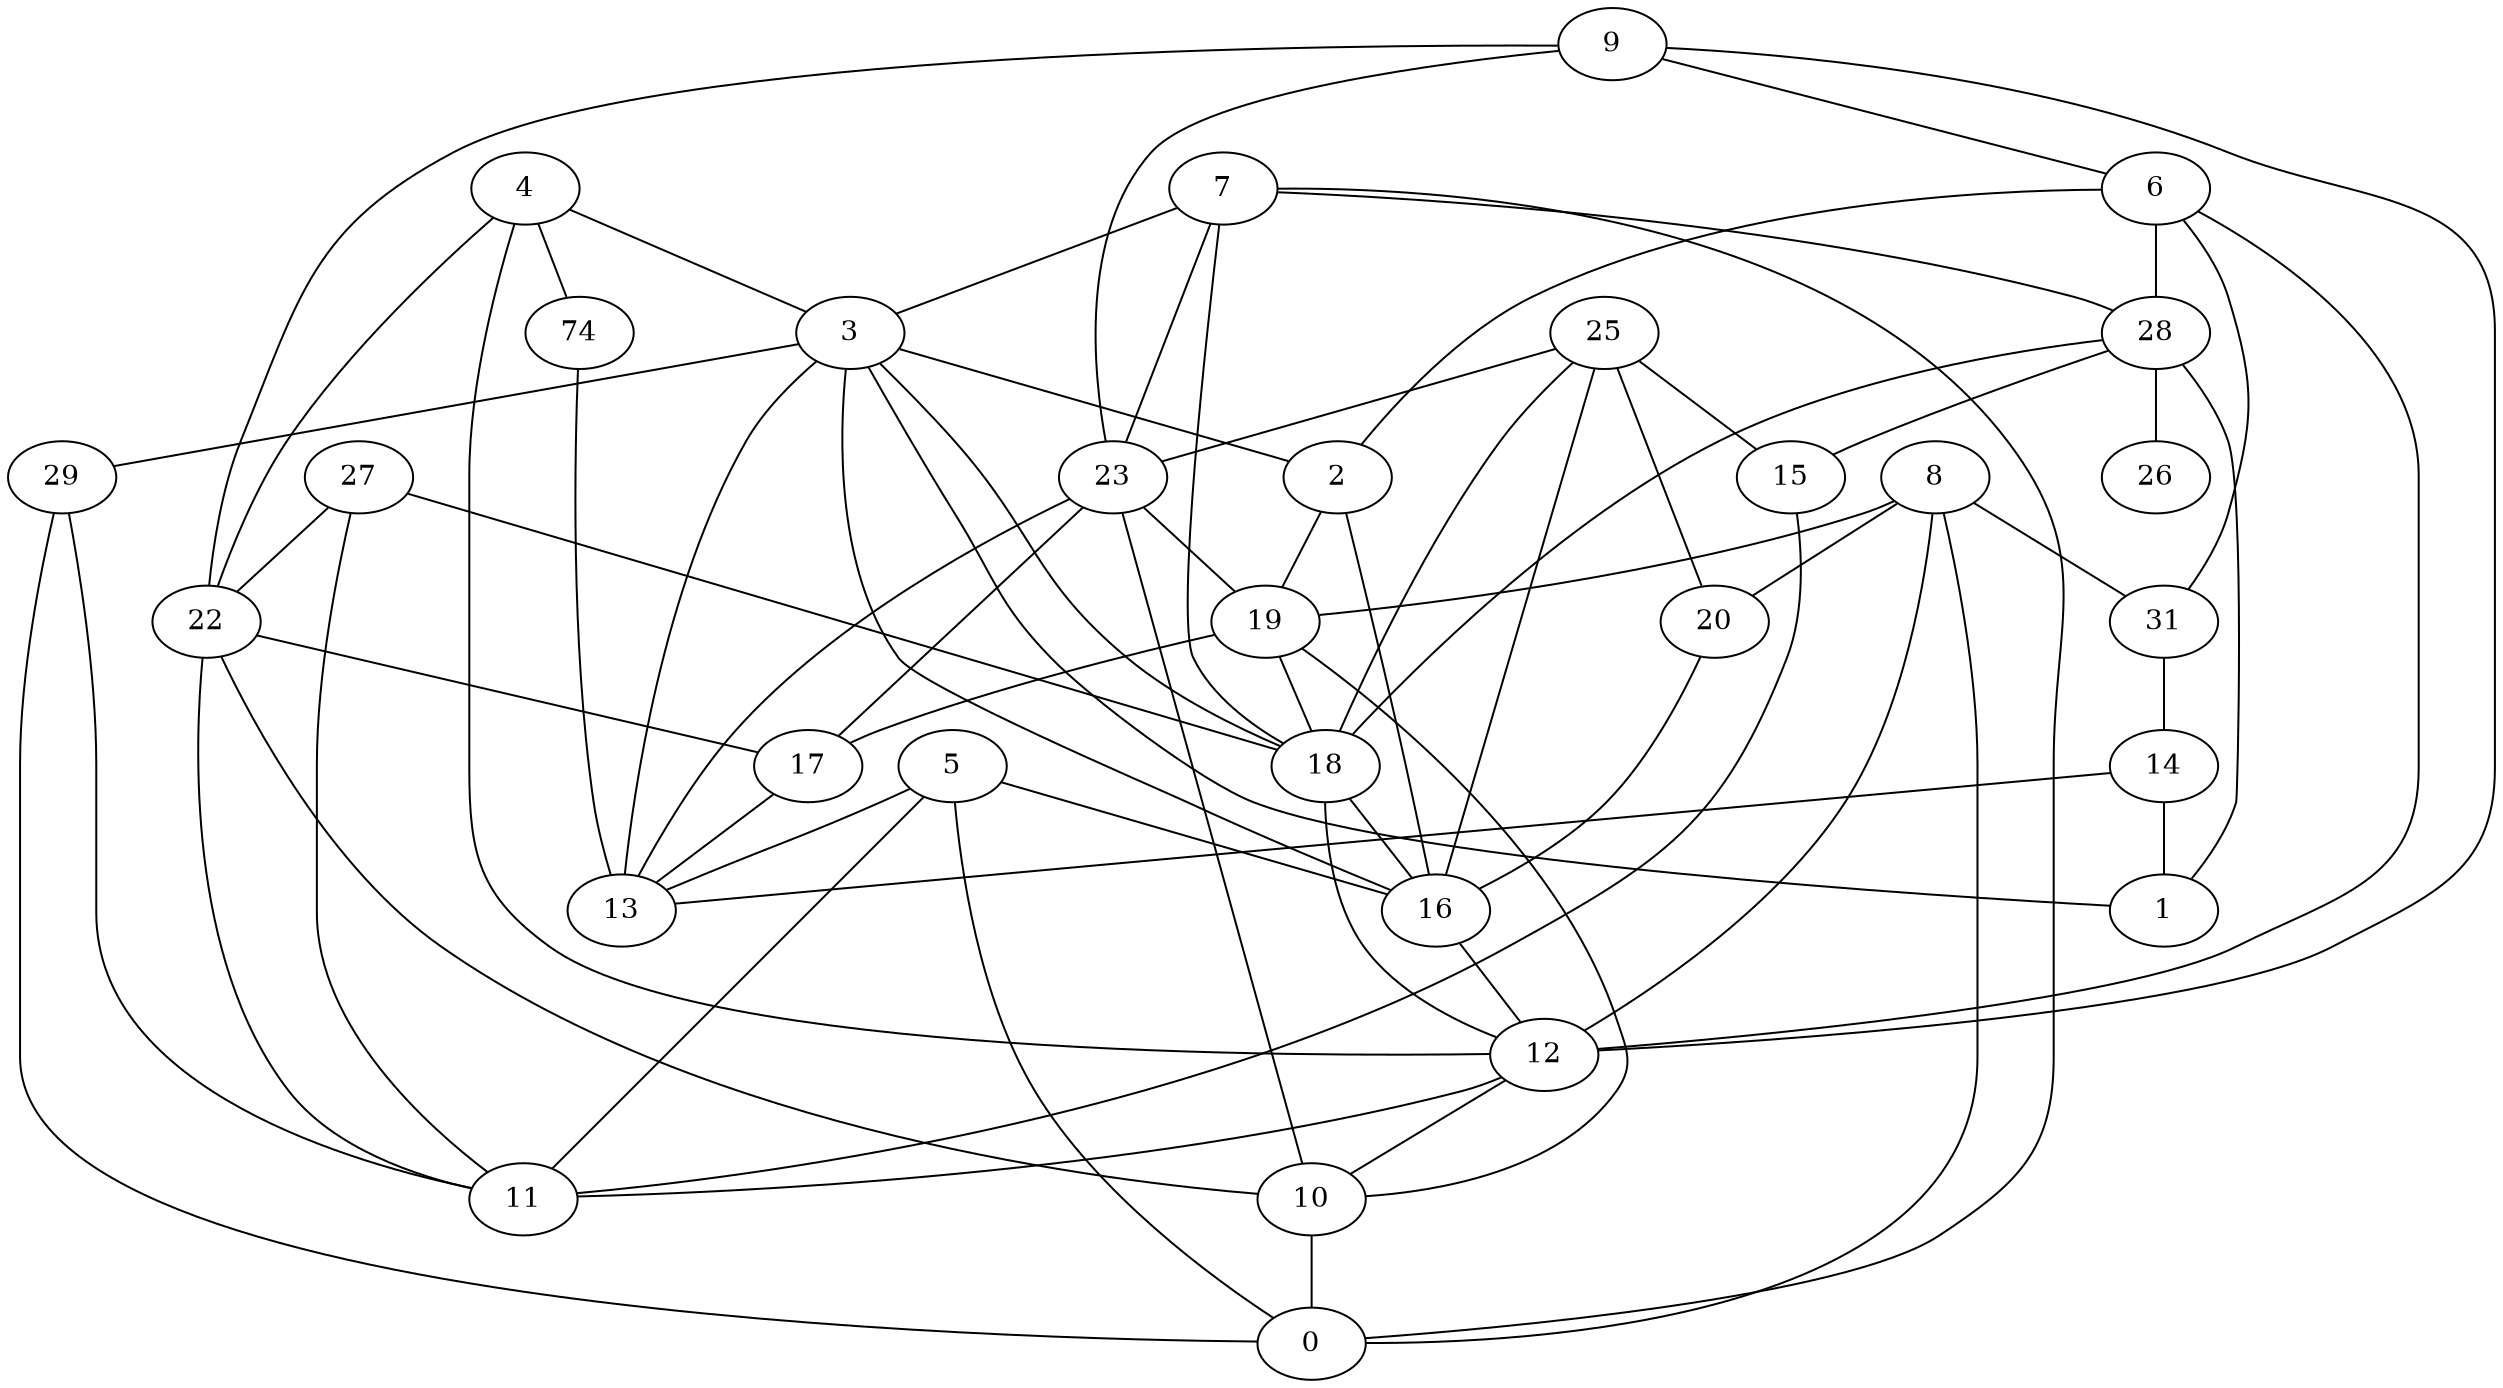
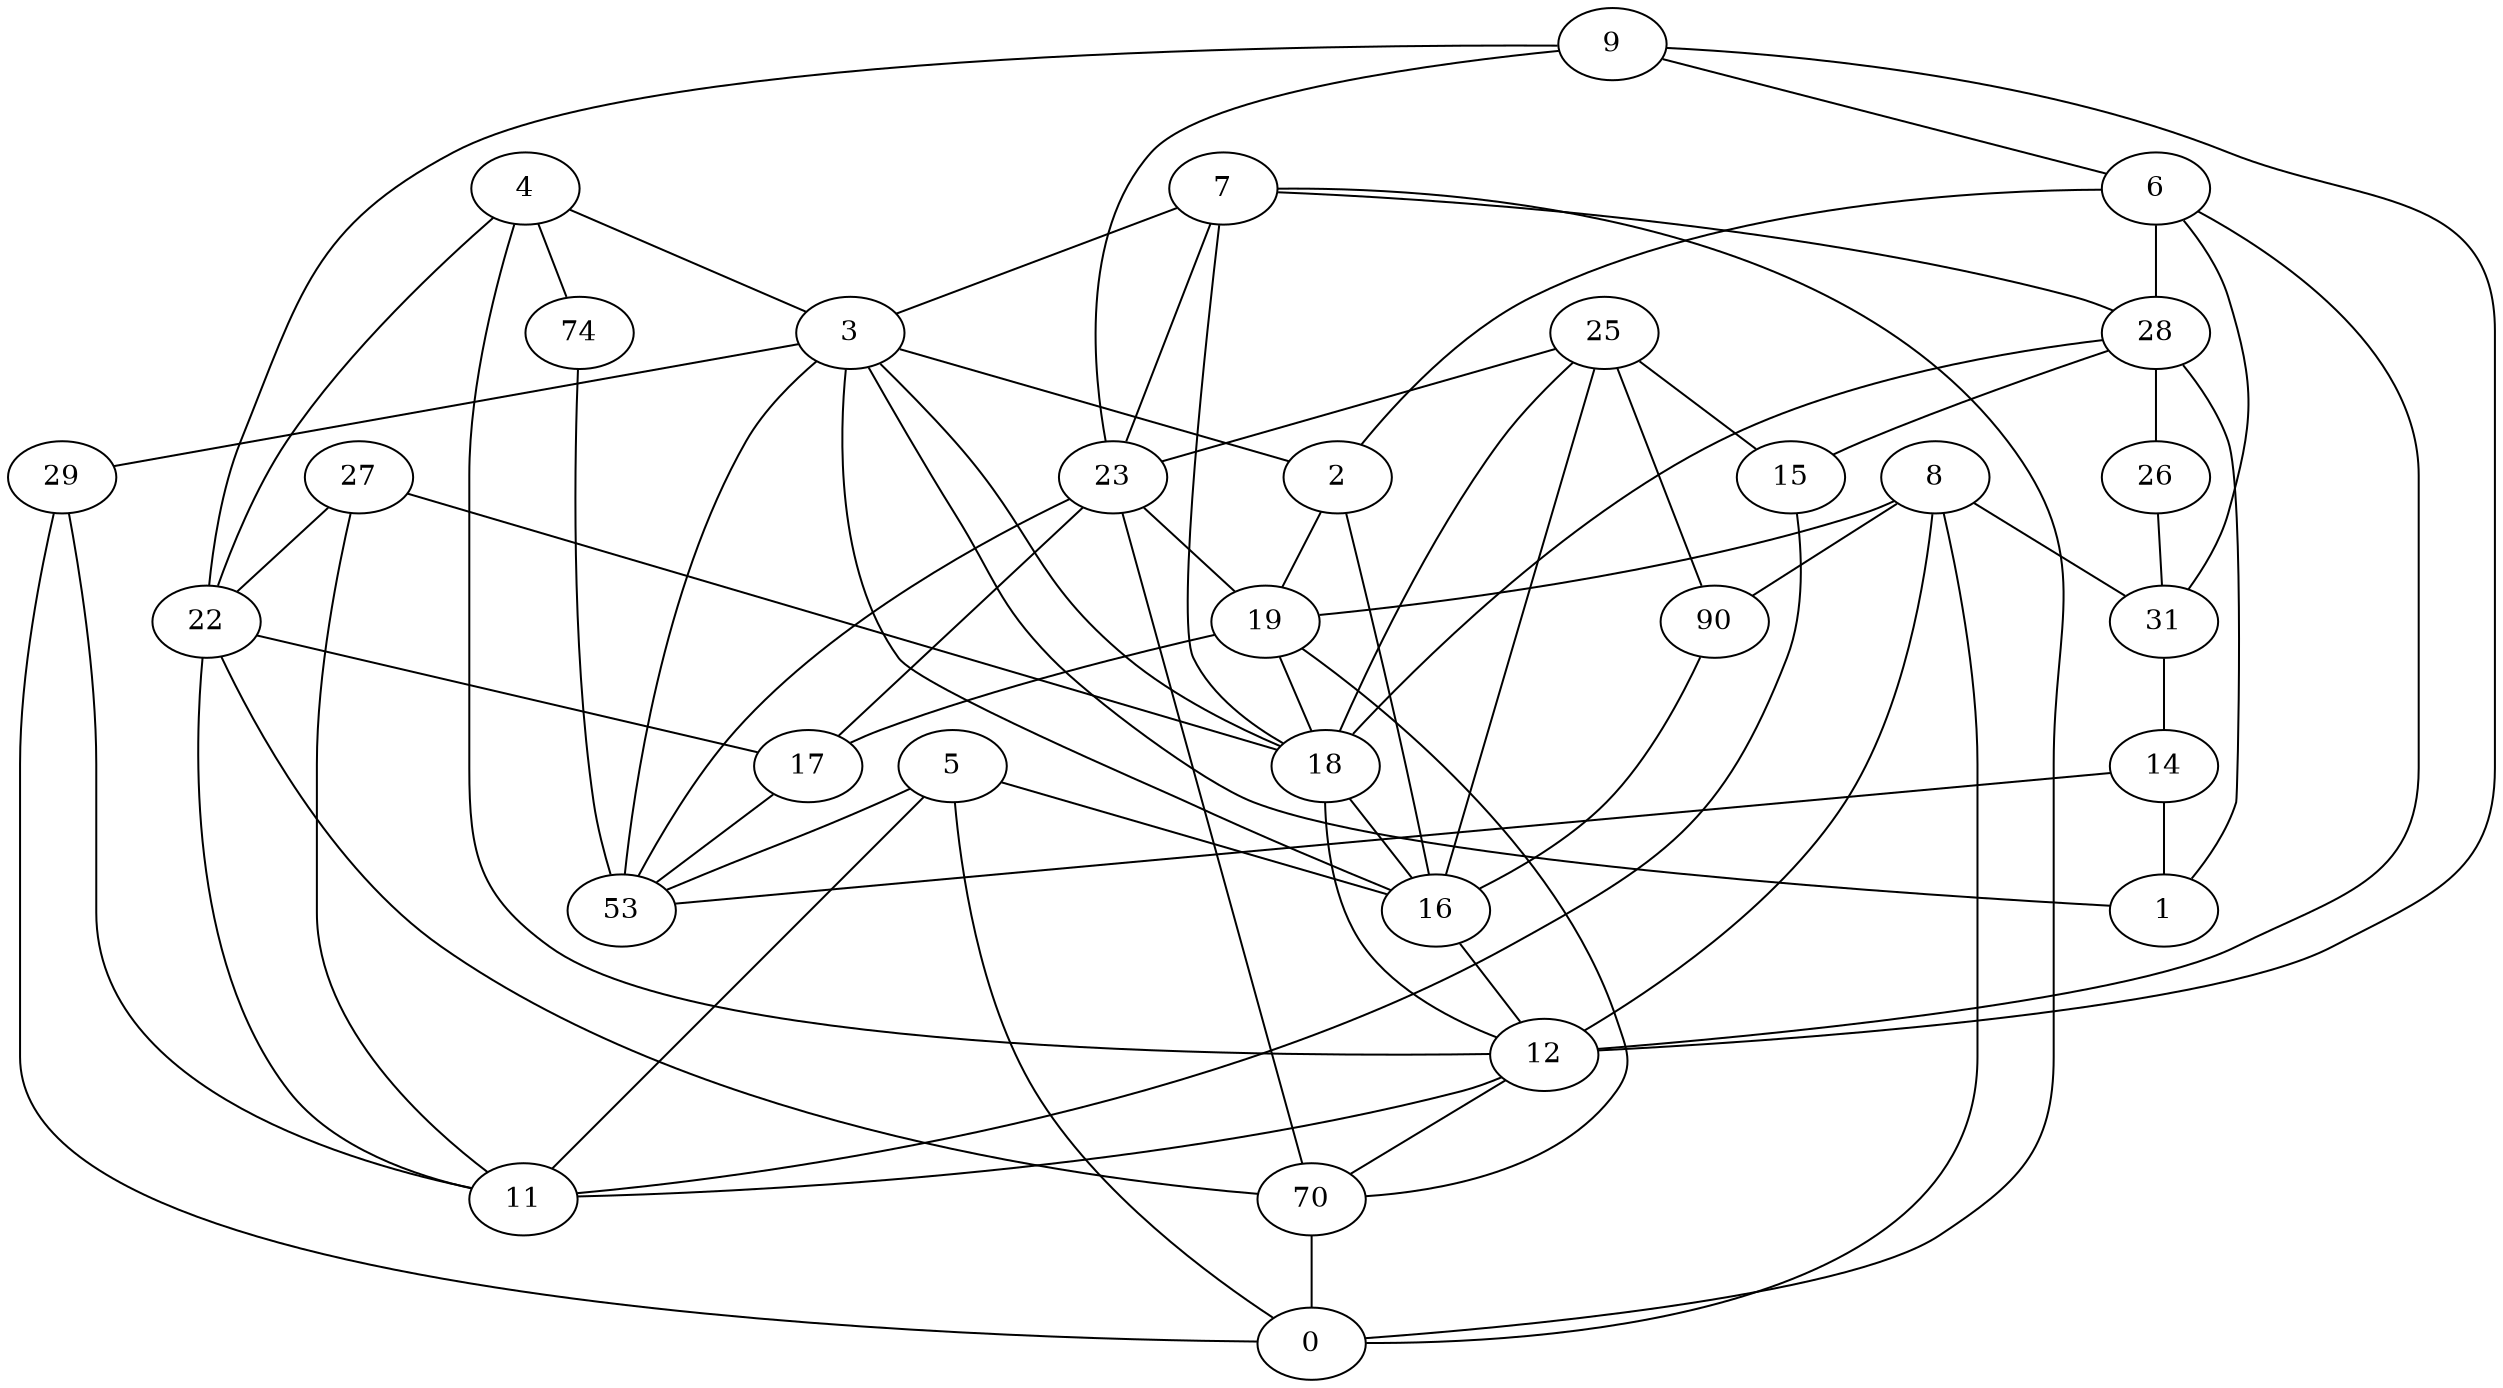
edge "26" -- "31": added
node "20": label "20" -> "90"
node "13": label "13" -> "53"
node "10": label "10" -> "70"
